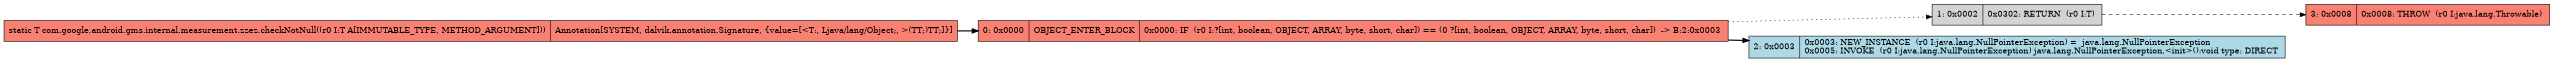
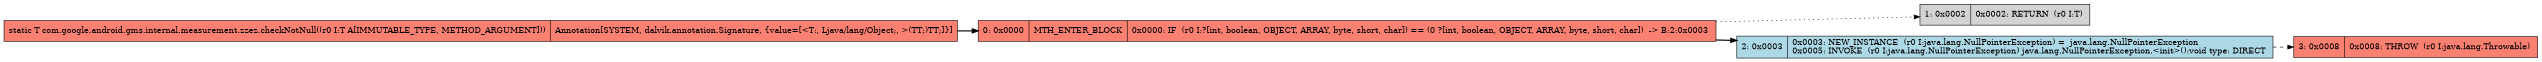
node "1: 0x0002": text "0x0302: RETURN  (r0 I:T)" -> "0x0002: RETURN  (r0 I:T)"
edge "1: 0x0002" -> "3: 0x0008": now "2: 0x0003" -> "3: 0x0008"
node "0: 0x0000": text "OBJECT_ENTER_BLOCK" -> "MTH_ENTER_BLOCK"
